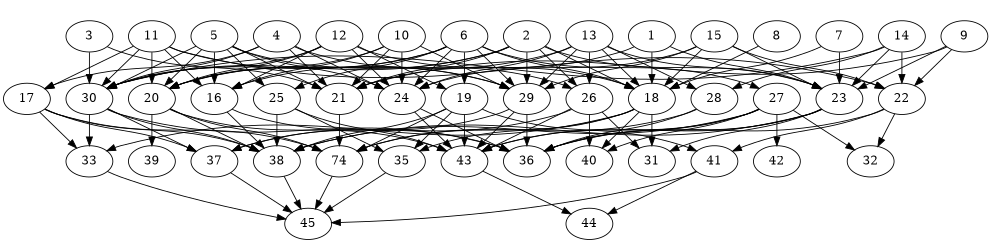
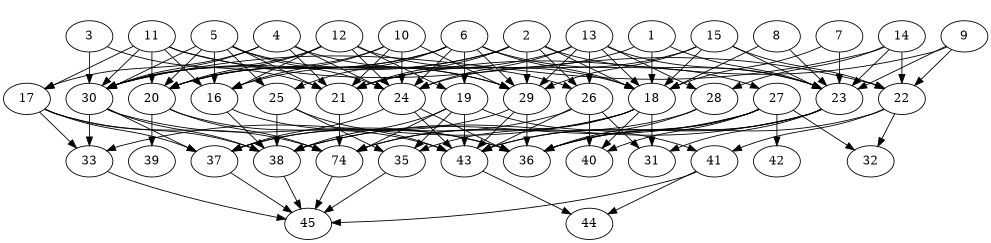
edge "8" -> "23": added
edge "20" -> "38": removed
edge "24" -> "37": added
